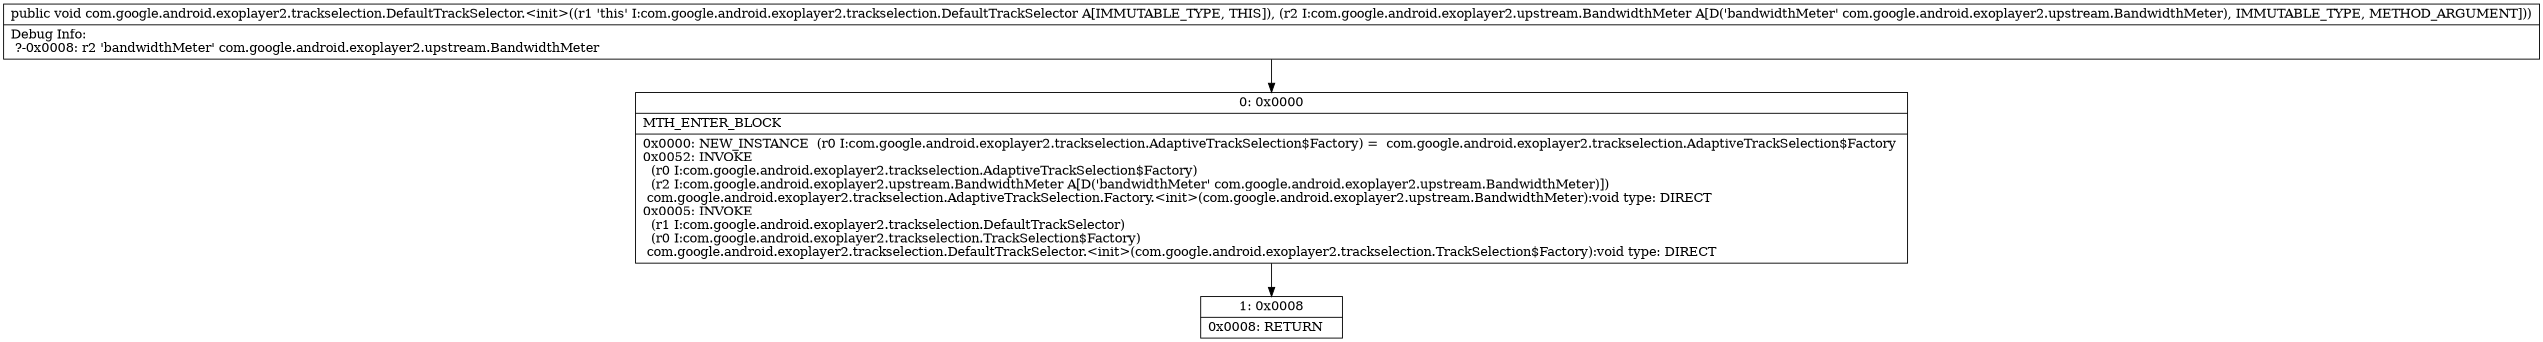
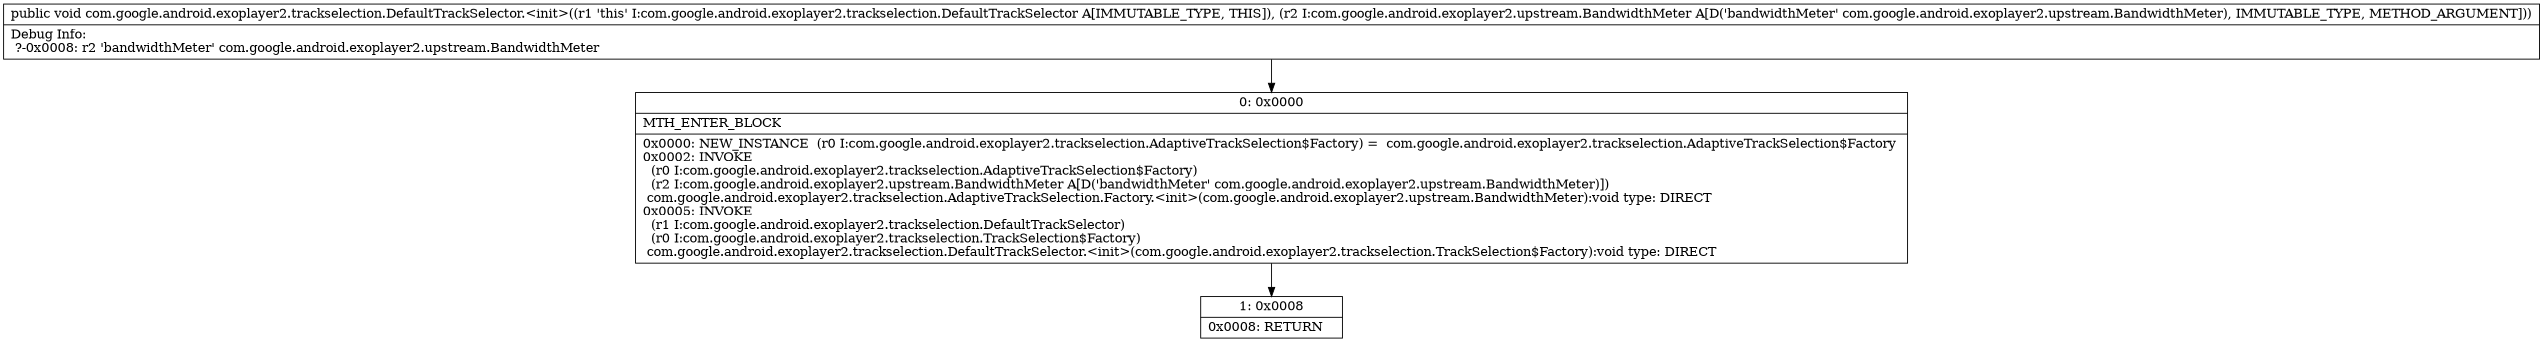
node "0: 0x0000": text "0x0052: INVOKE" -> "0x0002: INVOKE"
